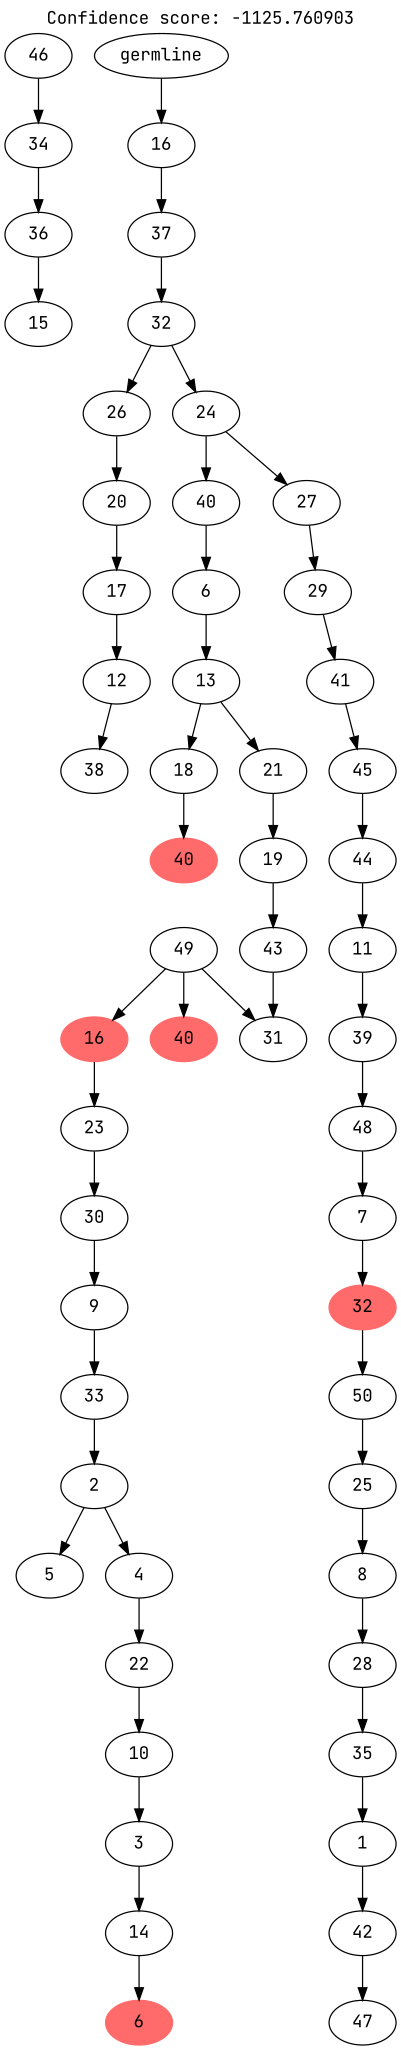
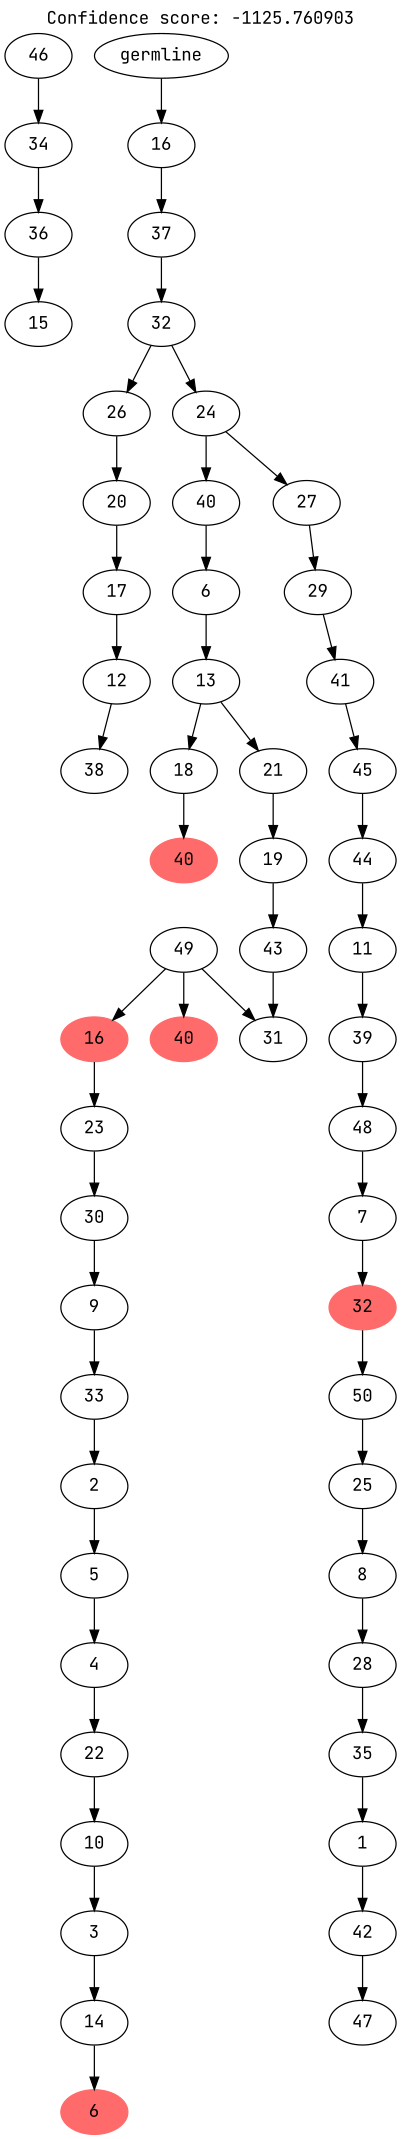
edge "2" -> "4": now "5" -> "4"
